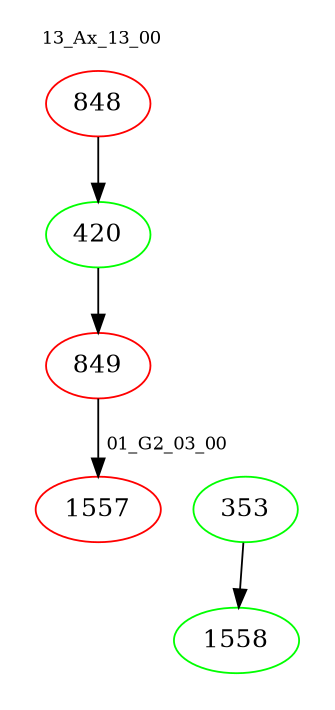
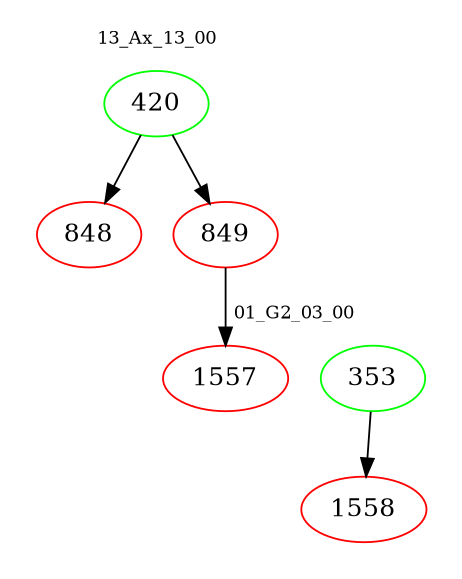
edge "848" -> "420": reversed
node "1558": color green -> red
